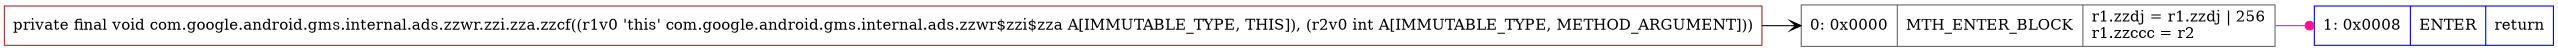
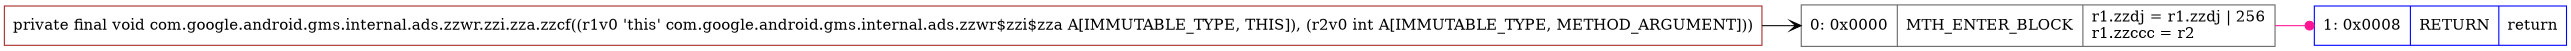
node "1: 0x0008": text "ENTER" -> "RETURN"
